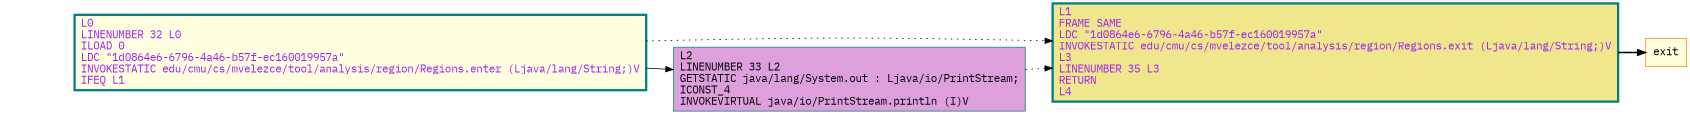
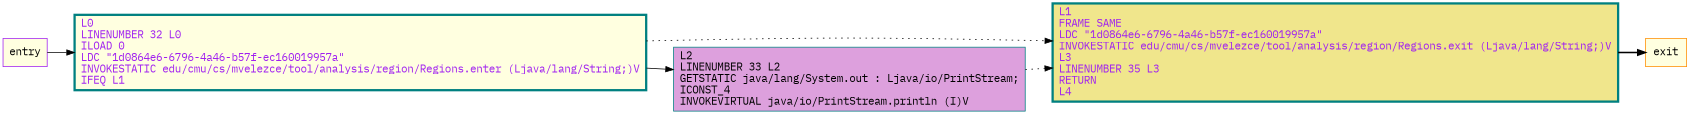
node "entry": added
